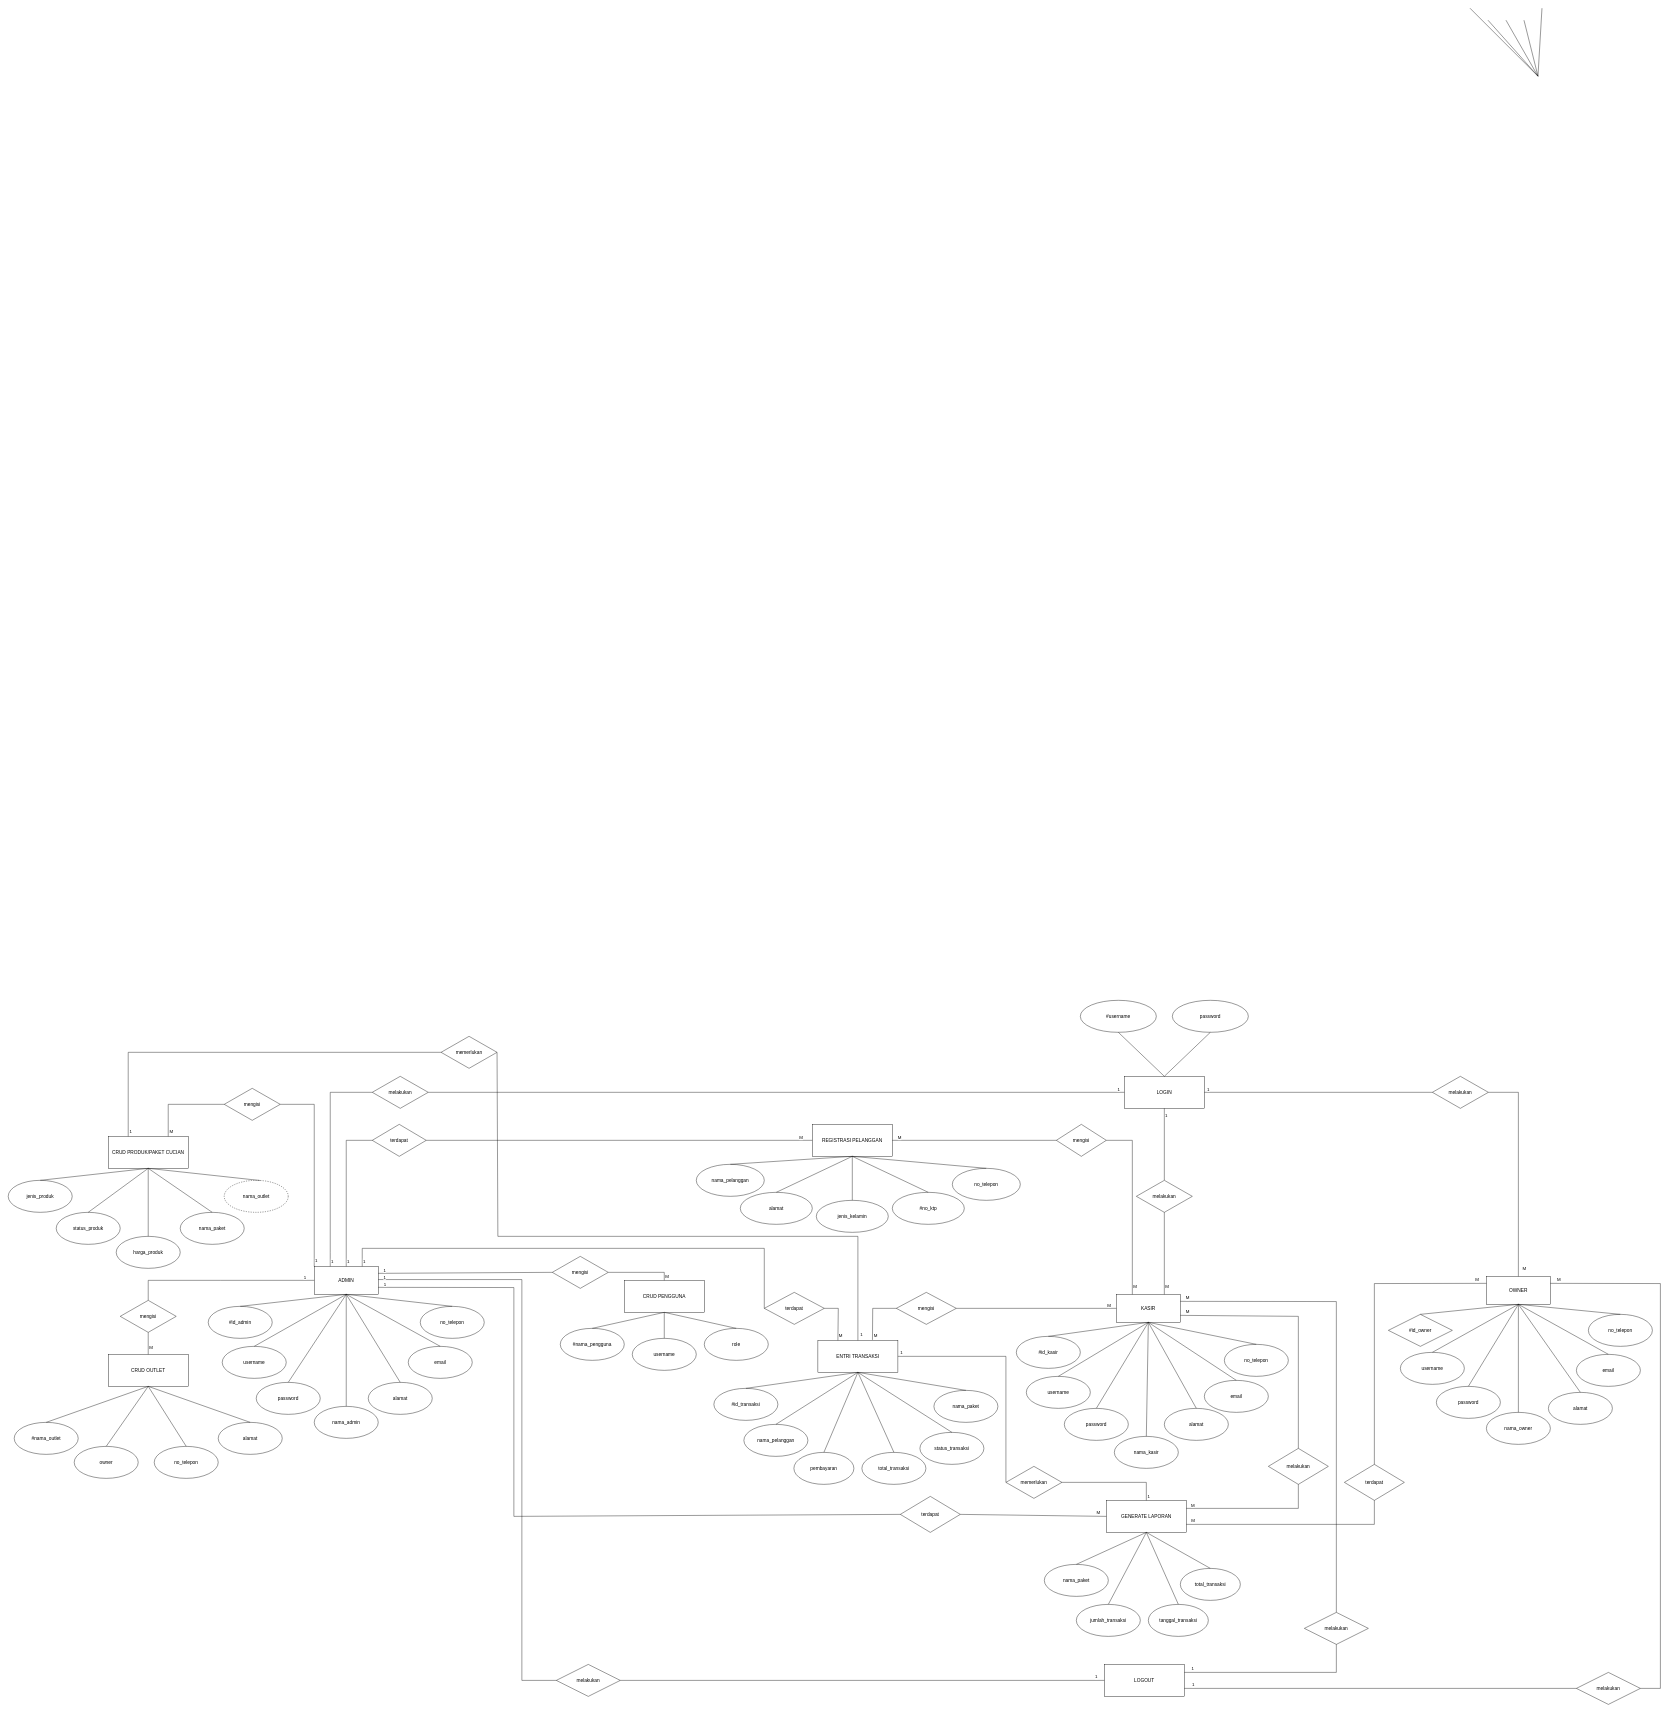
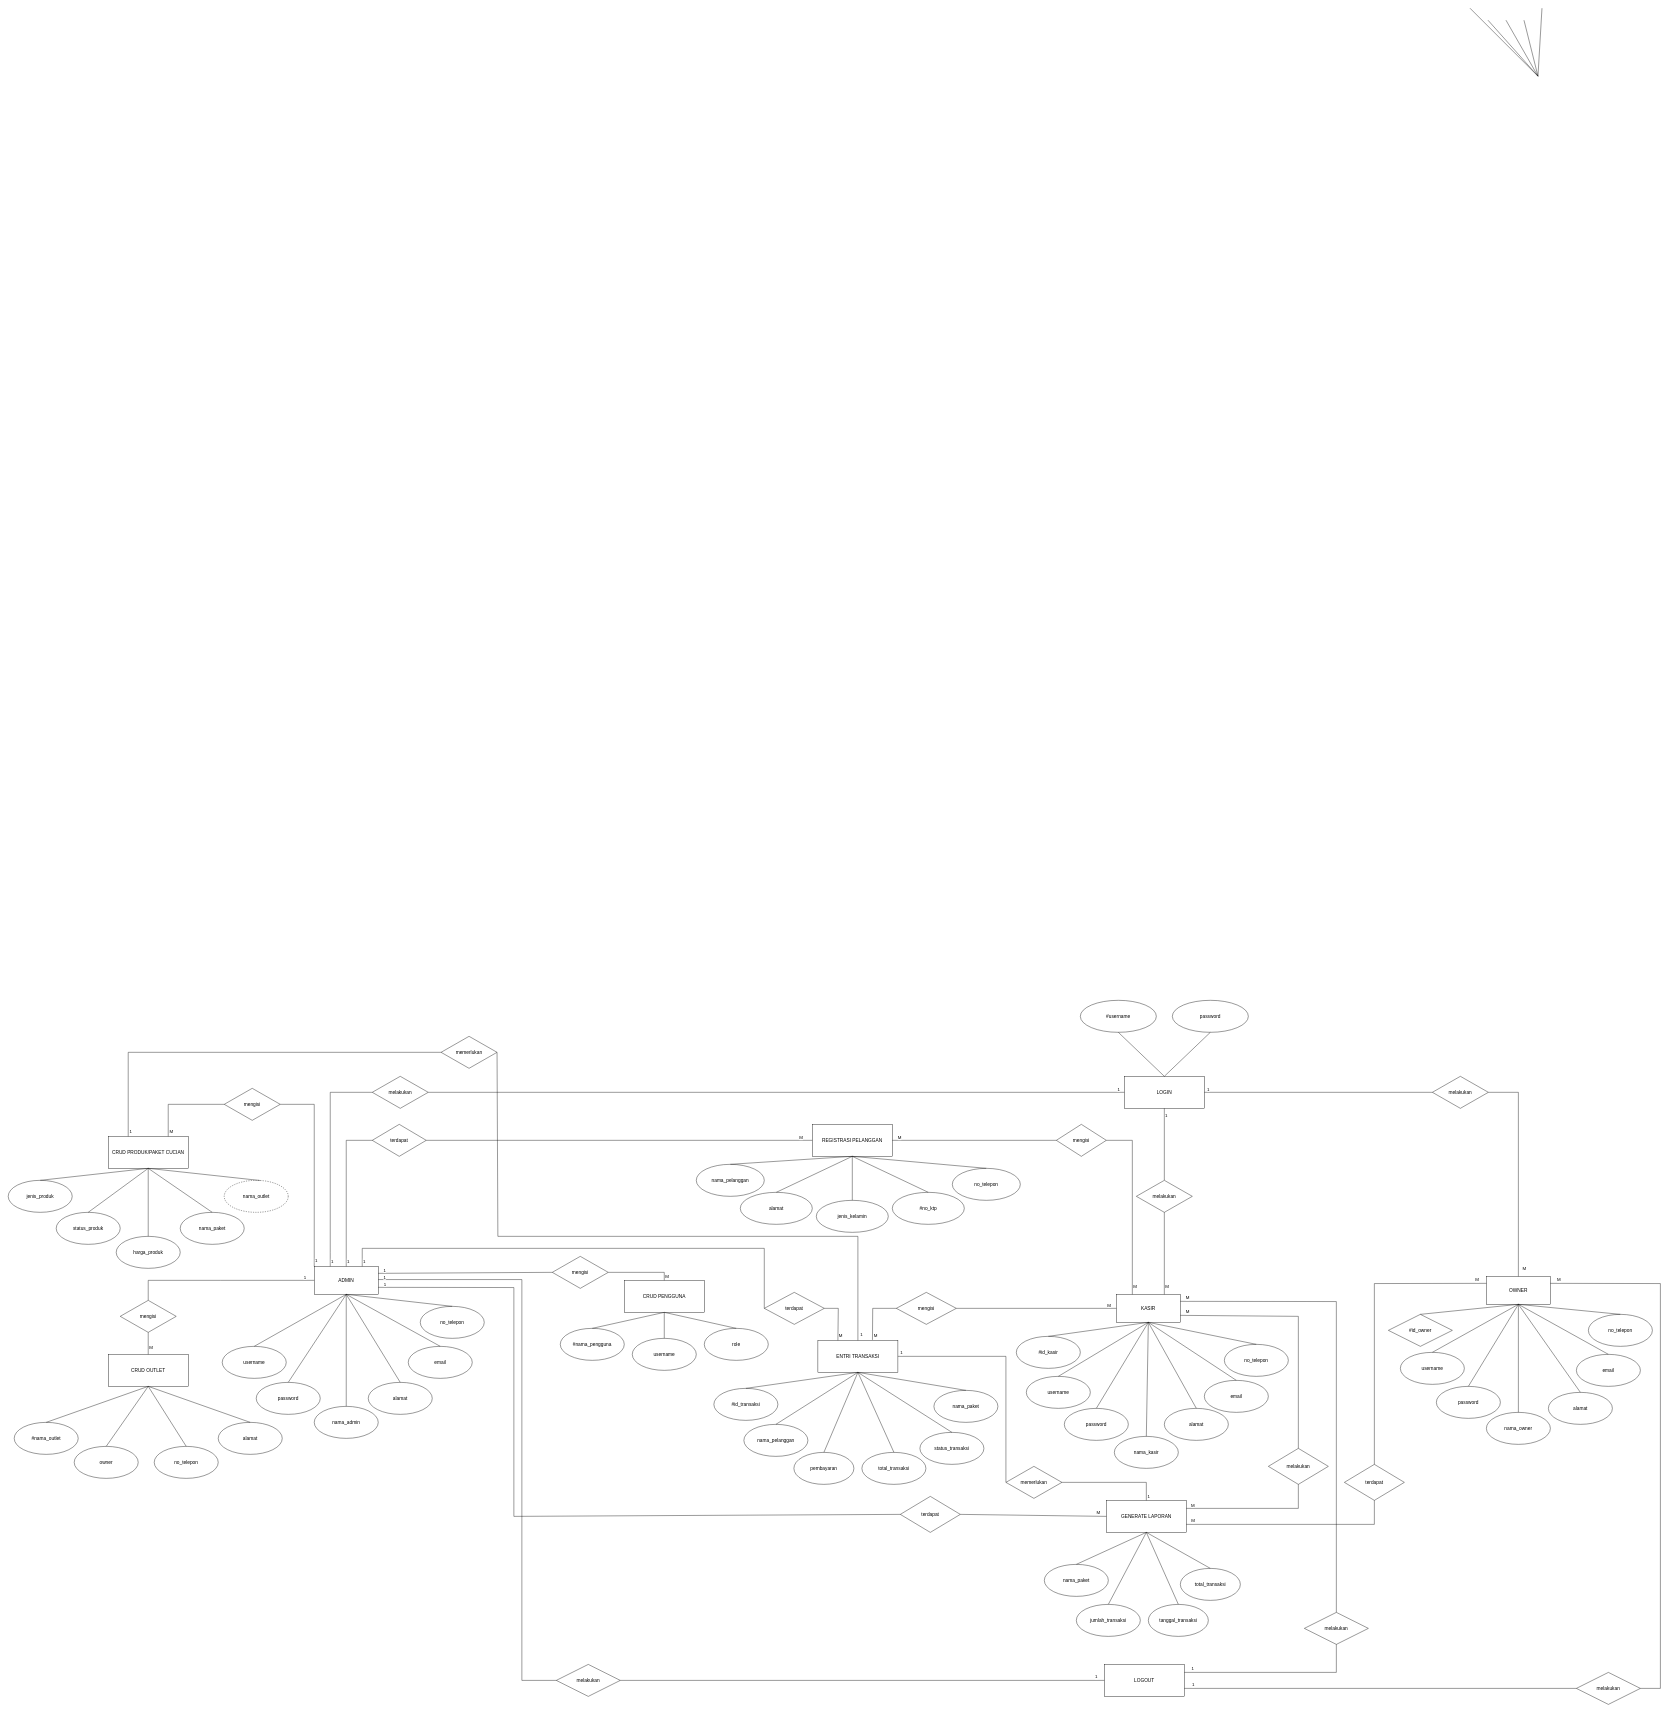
edge "ADMIN" -- "#id_admin": removed
node "#id_admin": removed
